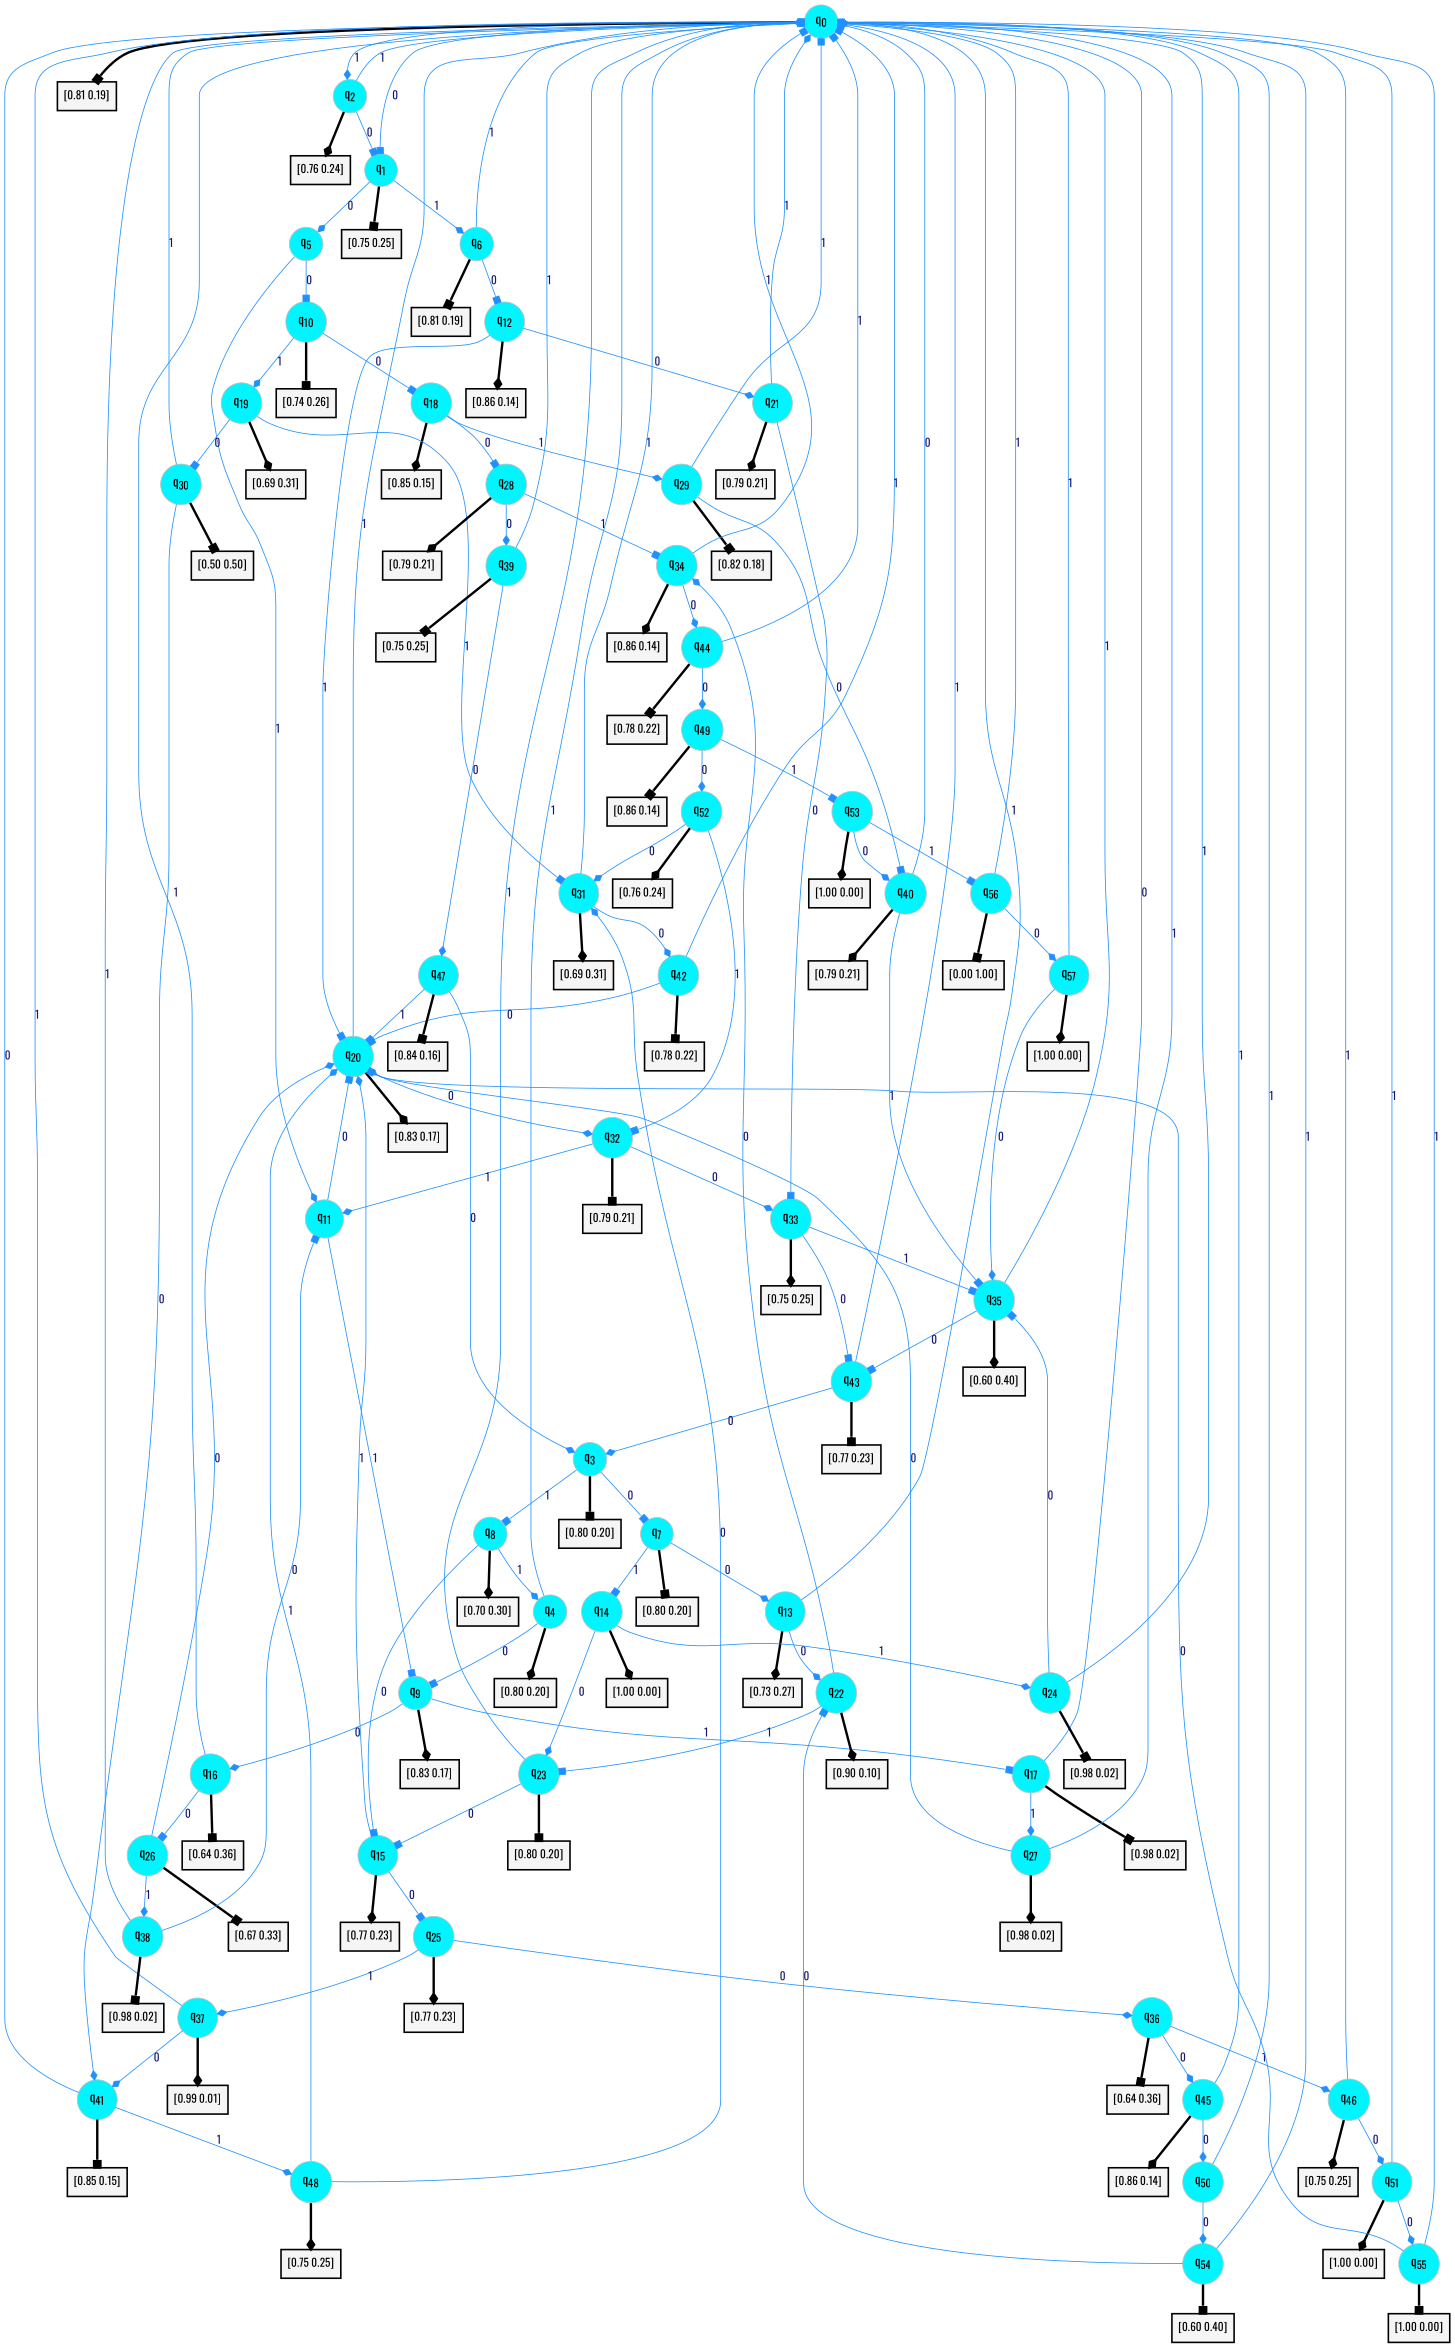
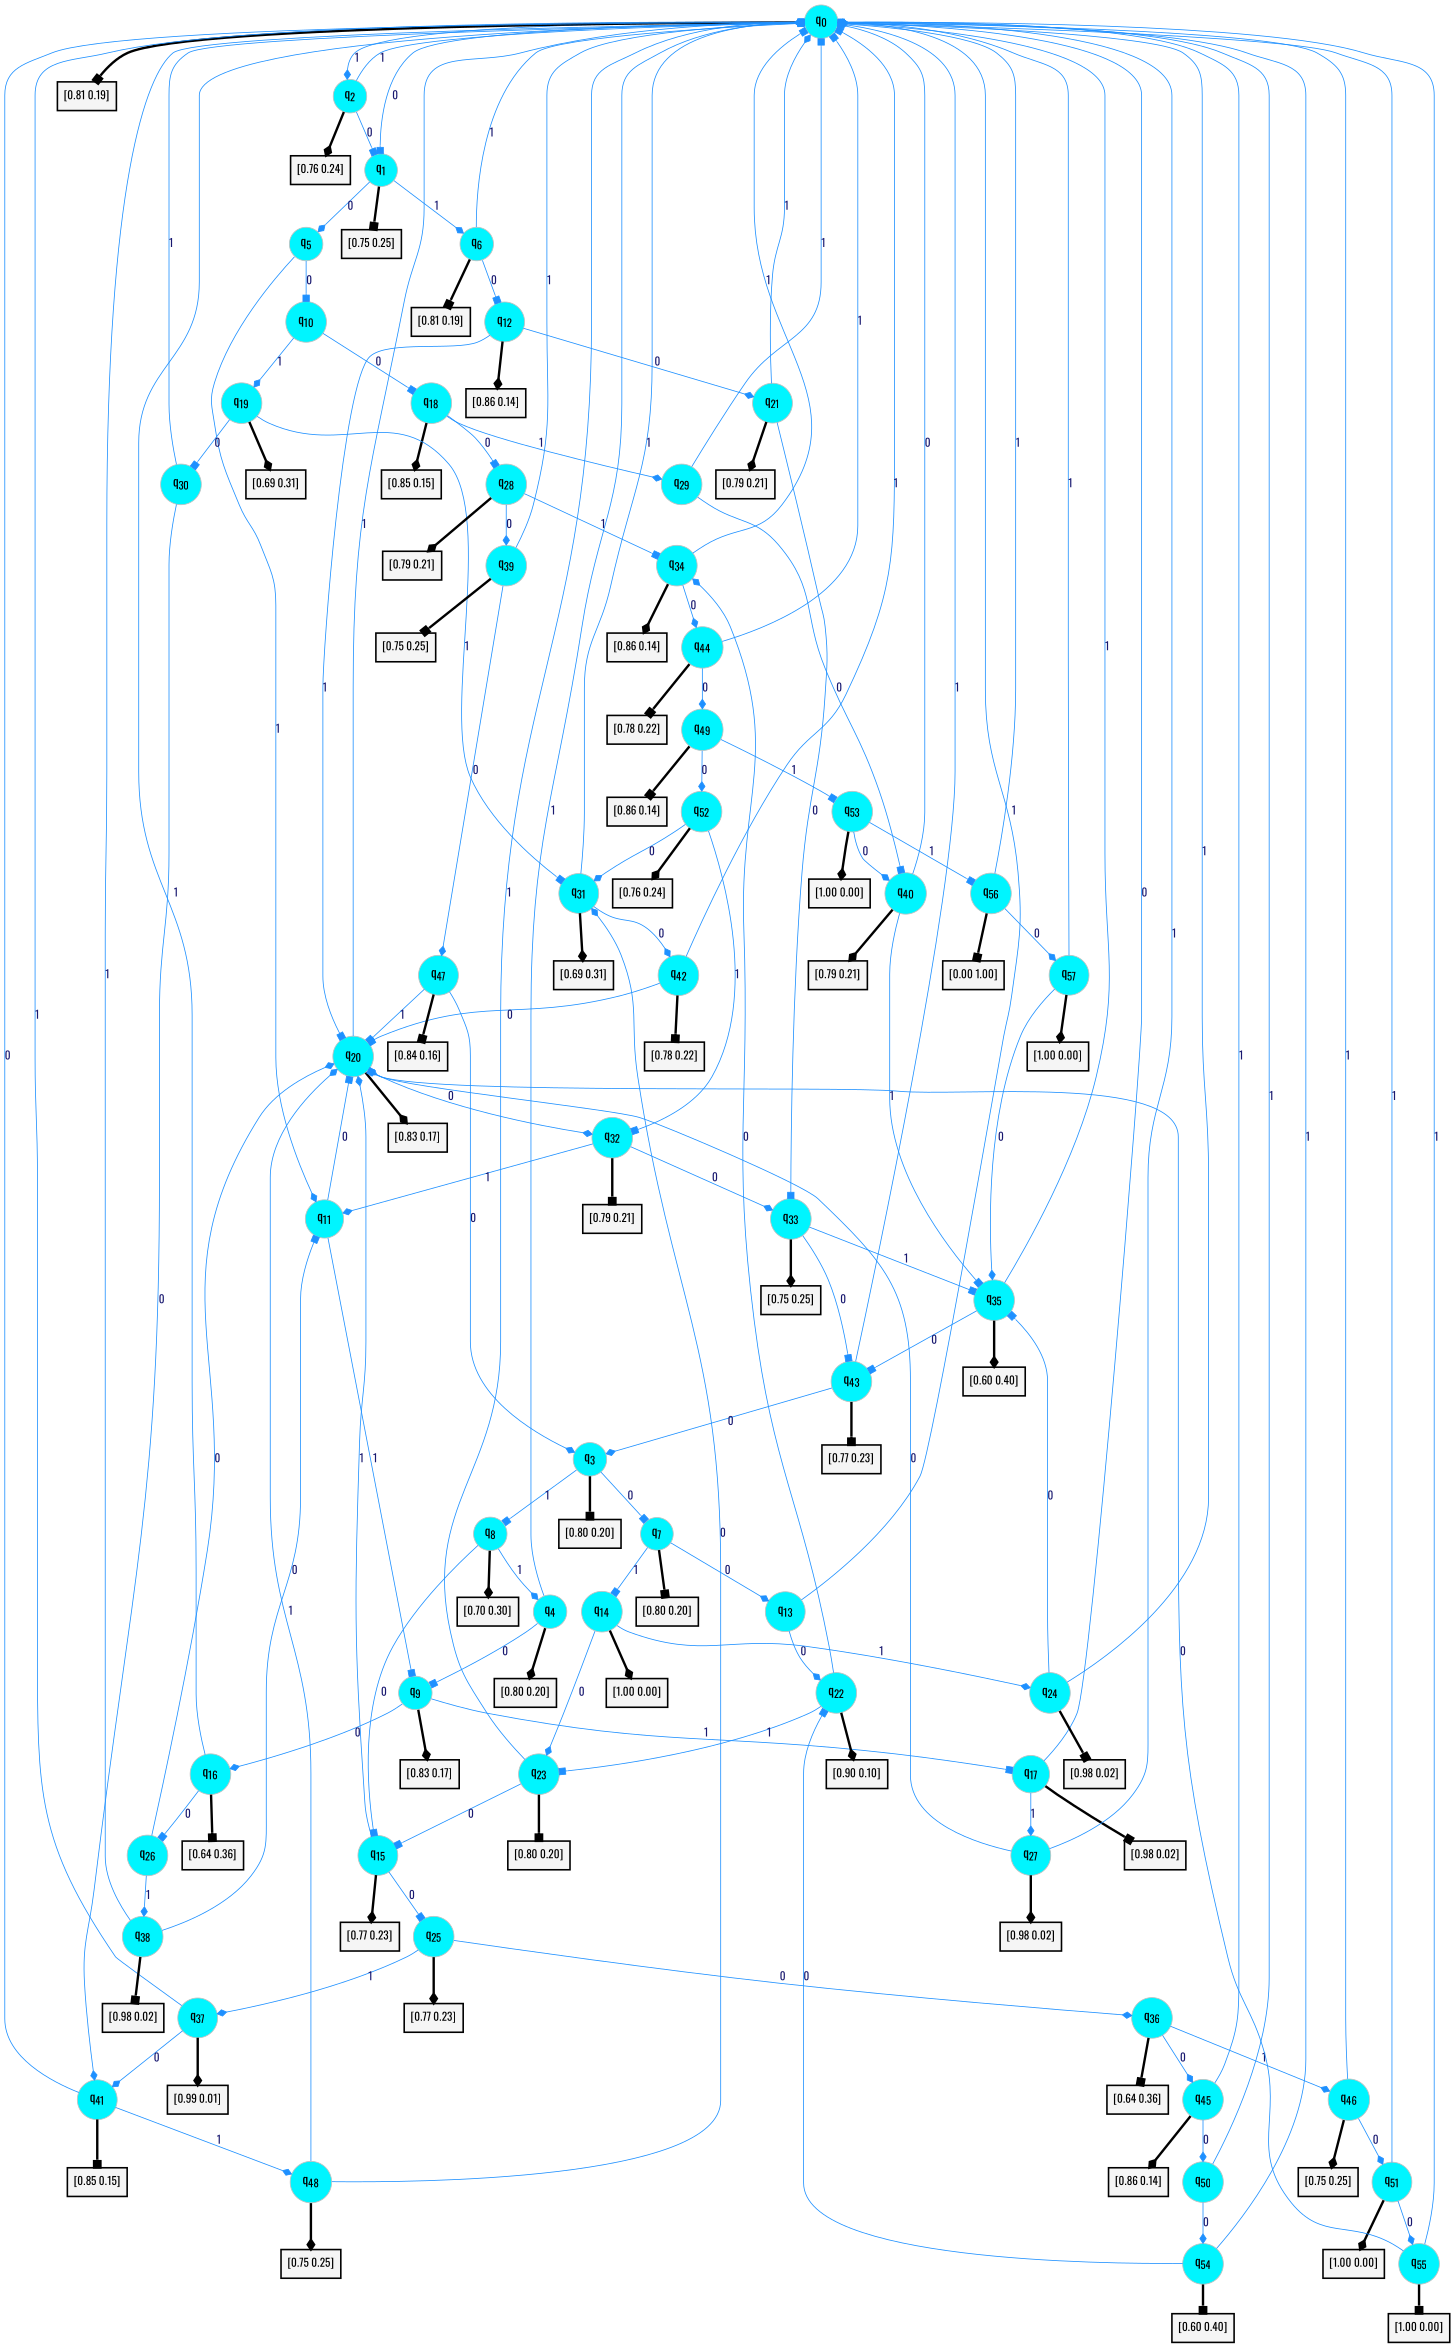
node "[0.74 0.26]": removed
node "[0.50 0.50]": removed
node "[0.82 0.18]": removed
node "[0.73 0.27]": removed
node "[0.67 0.33]": removed
